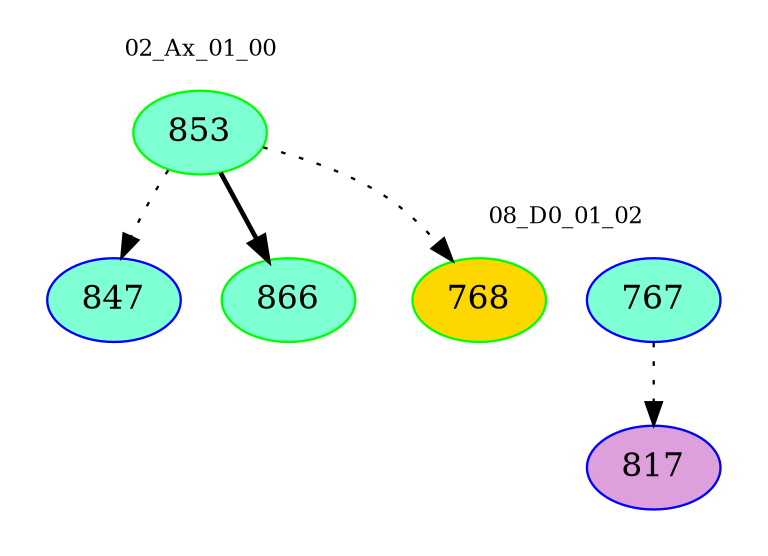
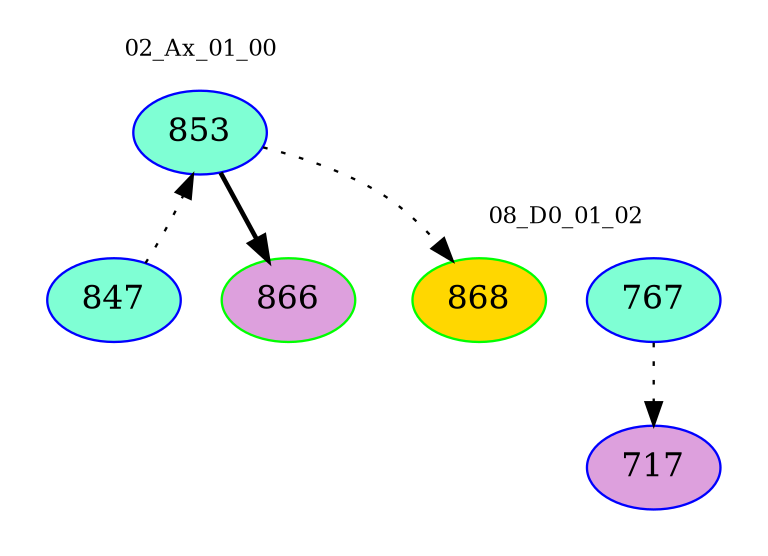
node "853": color green -> blue
edge "853" -> "847": reversed
node "866": fillcolor aquamarine -> plum
node "768": label "768" -> "868"
node "817": label "817" -> "717"
